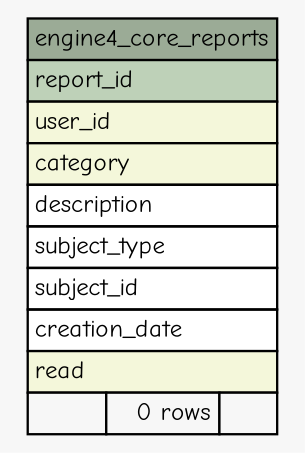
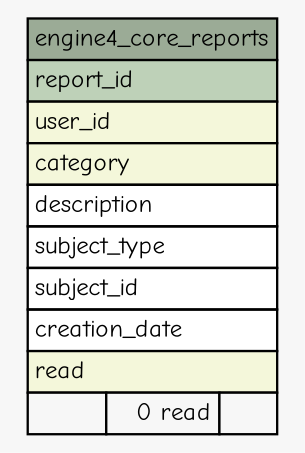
node "engine4_core_reports": text "0 rows" -> "0 read"
